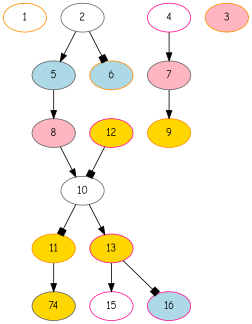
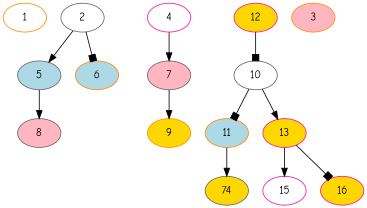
edge "8" -> "10": removed
node "11": fillcolor gold -> lightblue
node "16": fillcolor lightblue -> gold
